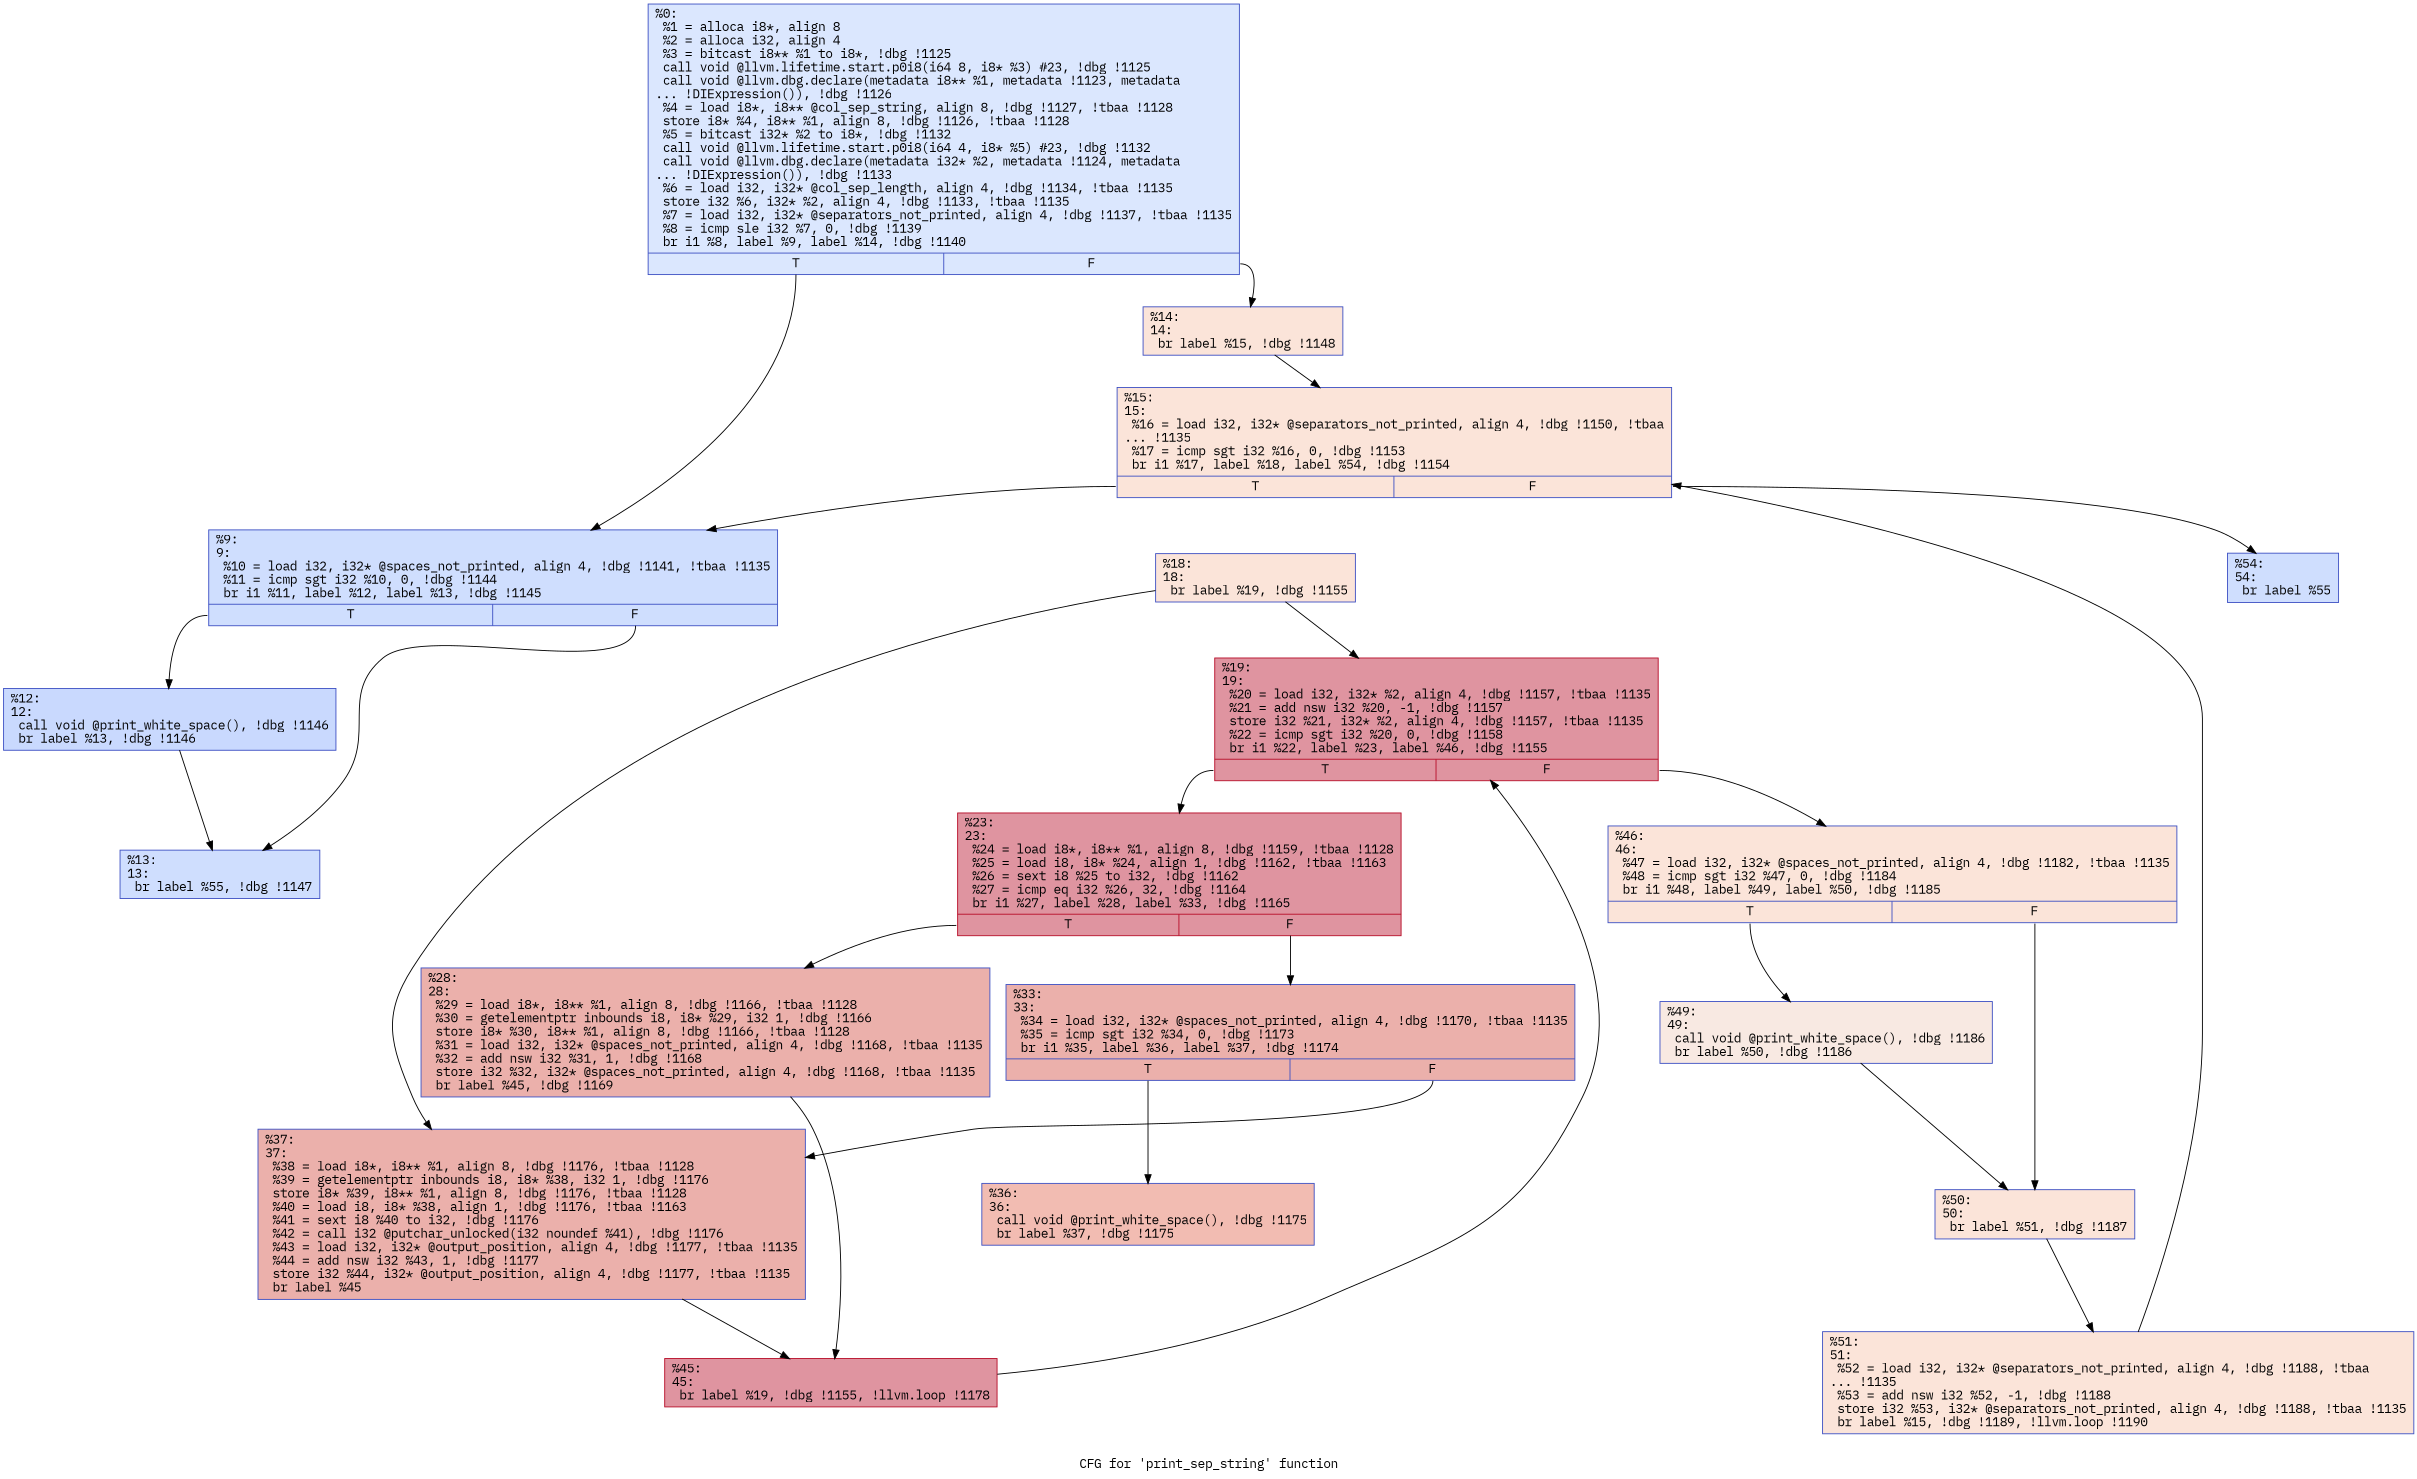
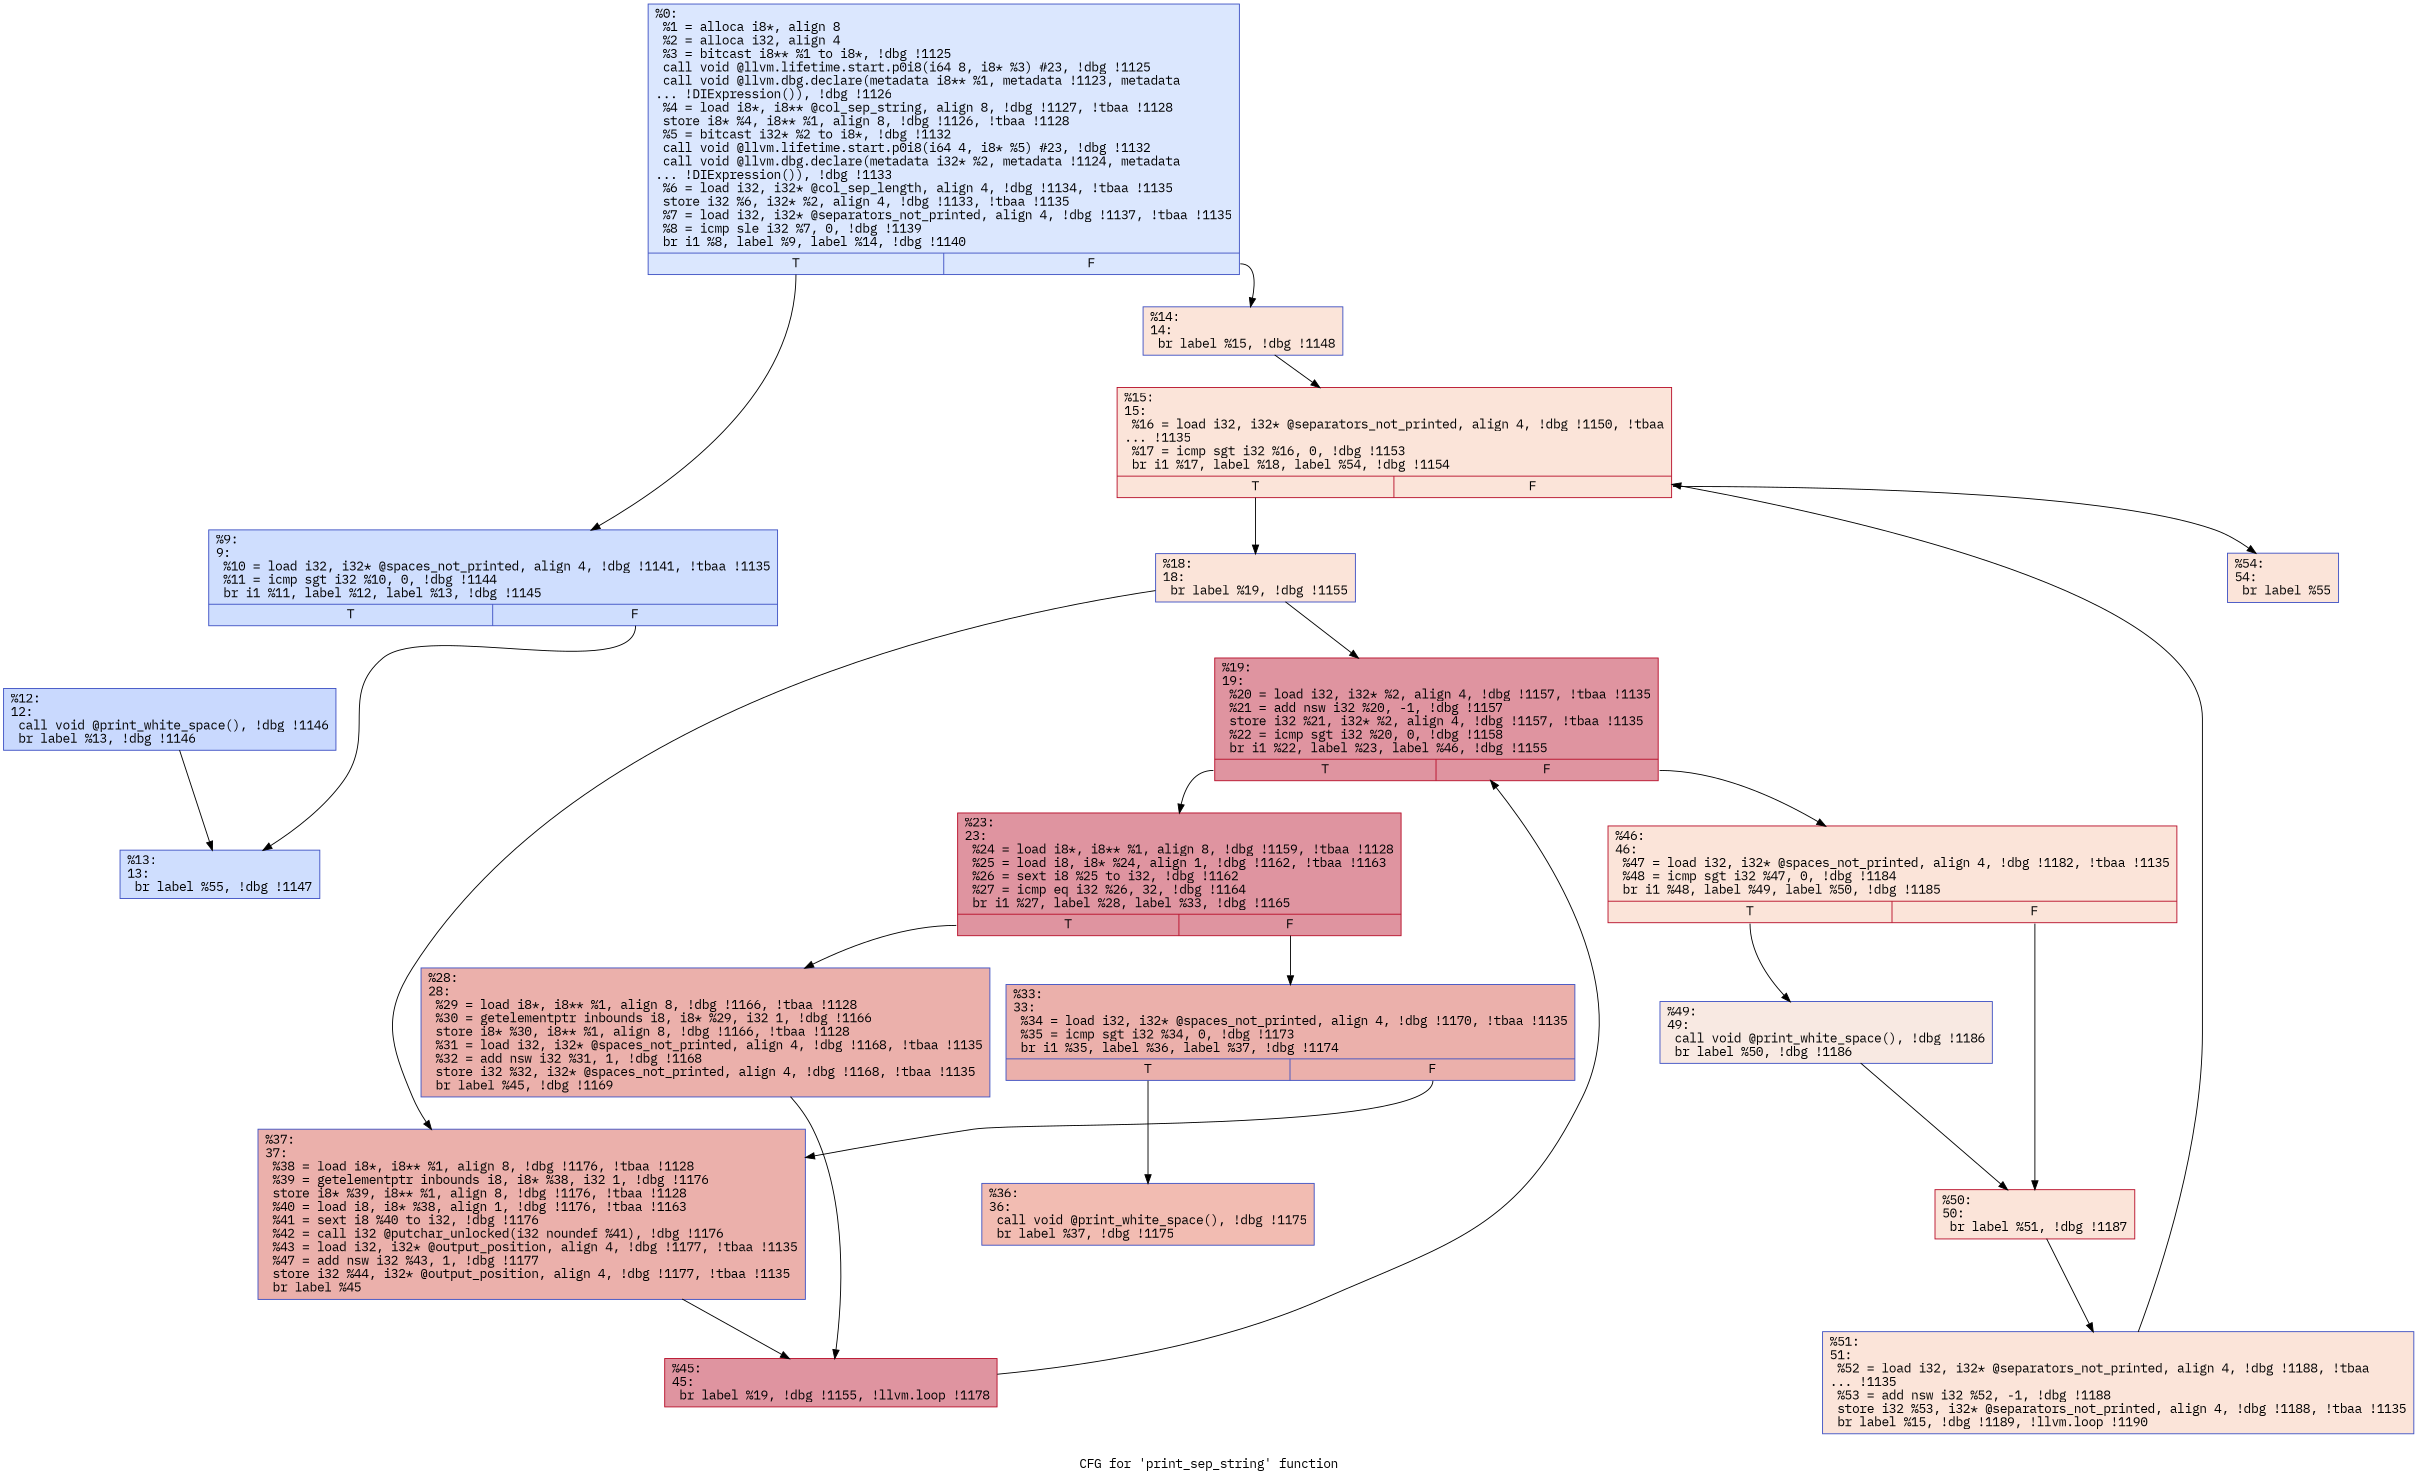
node "%15:": color #3d50c3ff -> #b70d28ff
edge "%15:" -> "%9:": now "%15:" -> "%18:"
node "%54:": fillcolor #93b5fe70 -> #f5c1a970
edge "%9:" -> "%12:": removed
node "%46:": color #3d50c3ff -> #b70d28ff
node "%50:": color #3d50c3ff -> #b70d28ff
node "%37:": text "%44 = add nsw i32 %43, 1, !dbg !1177" -> "%47 = add nsw i32 %43, 1, !dbg !1177"
